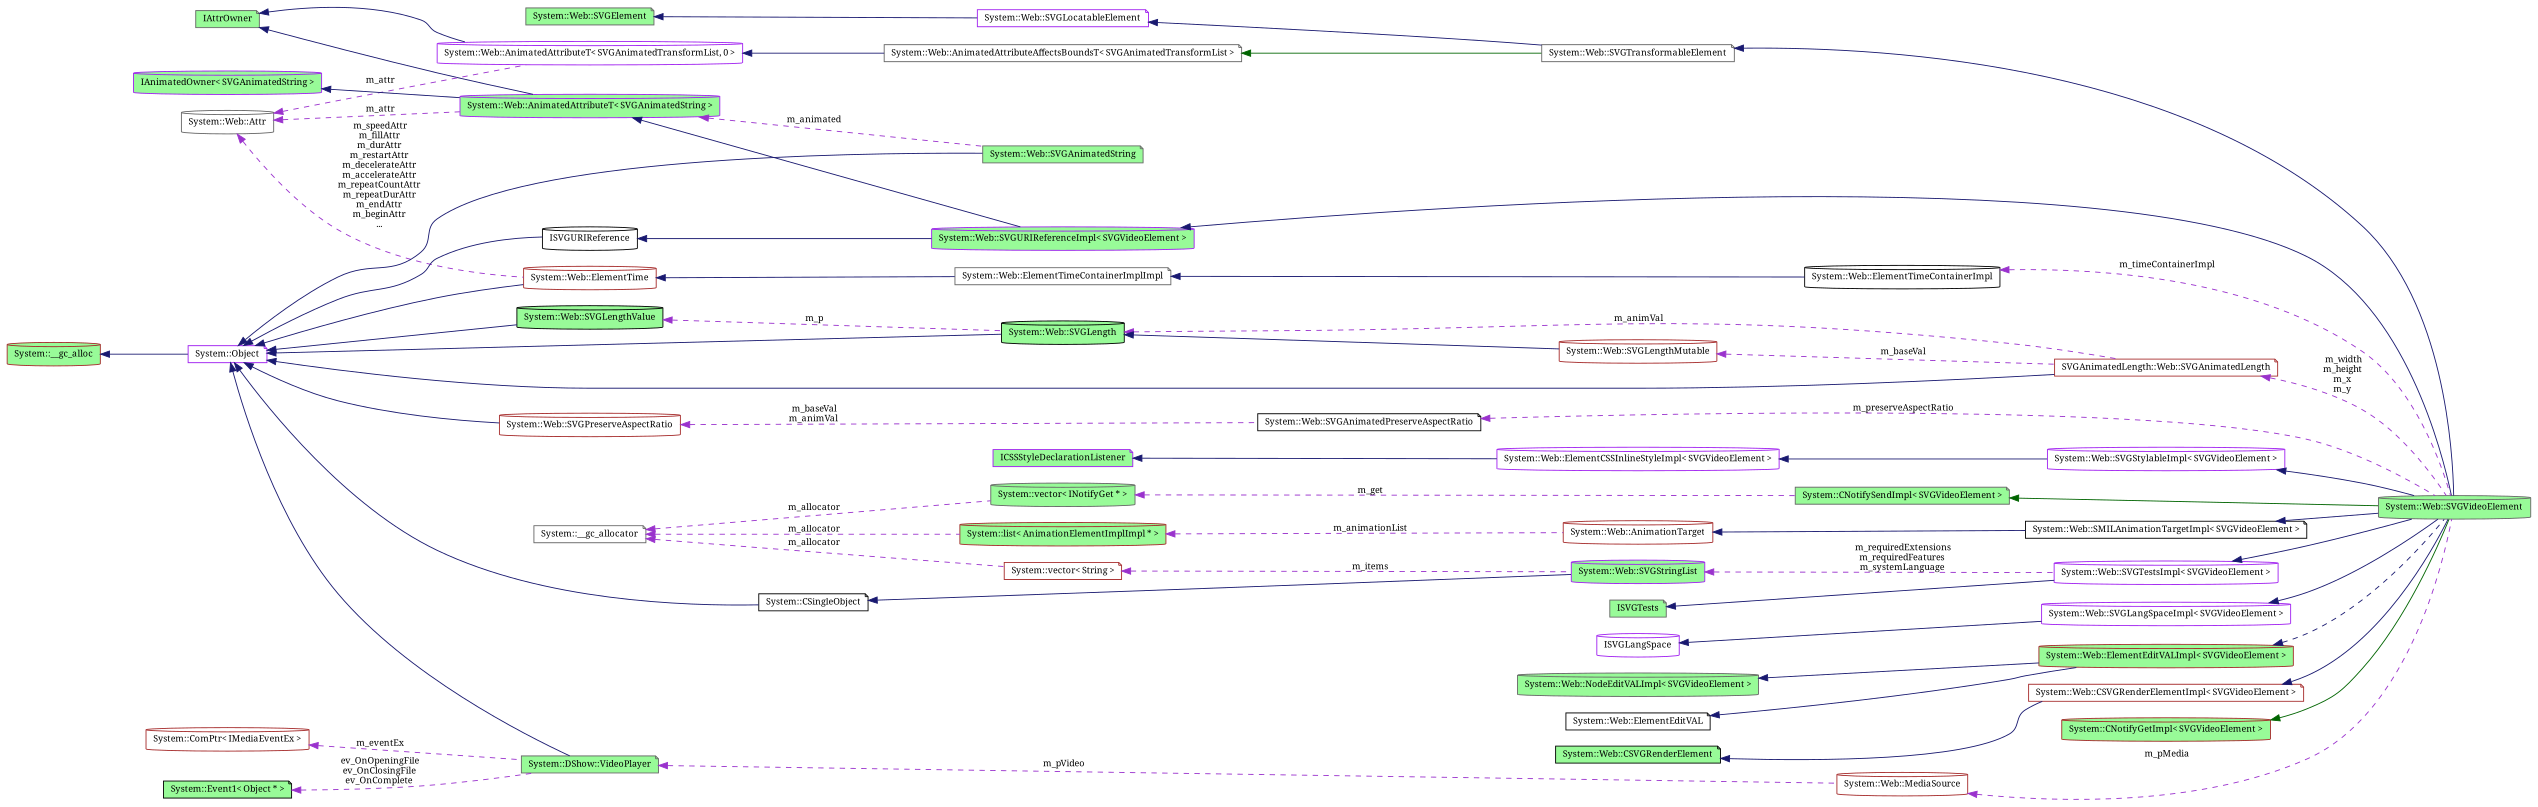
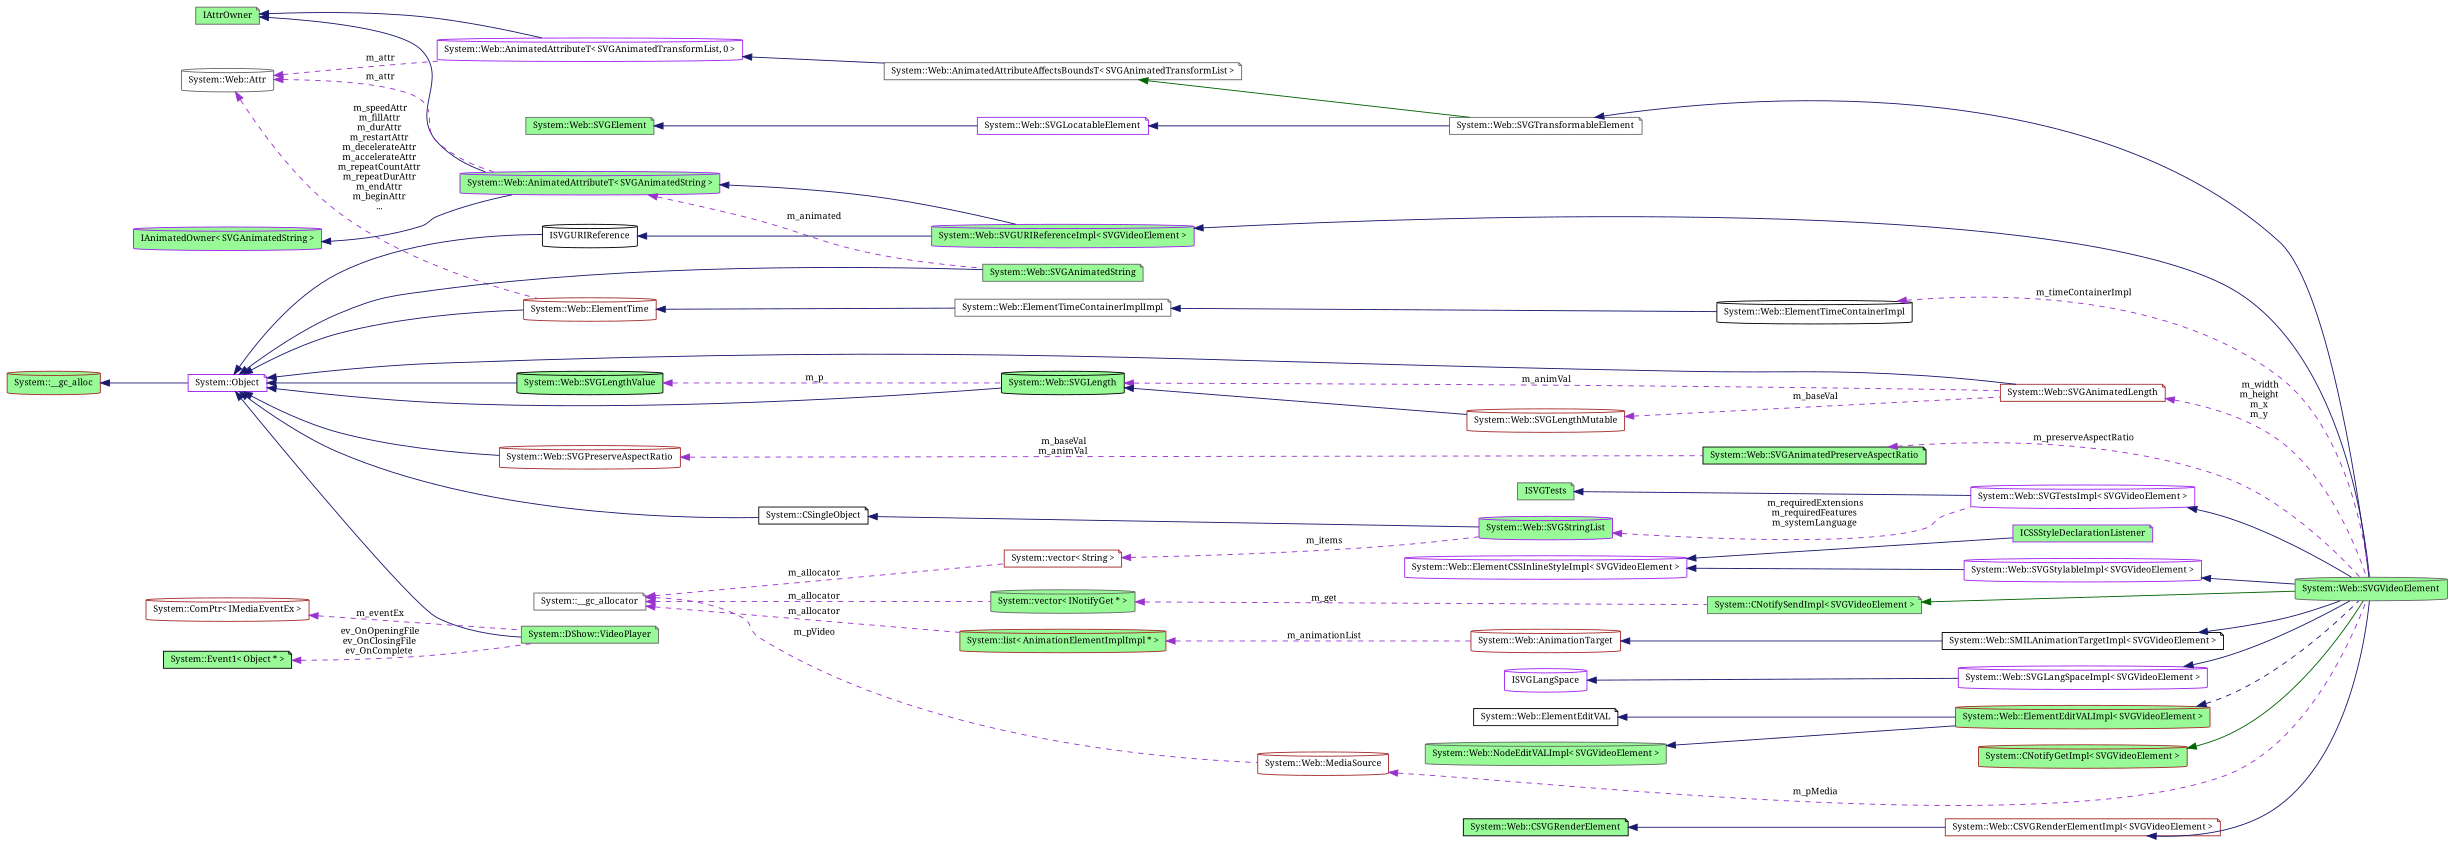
node "SVGAnimatedLength::Web::SVGAnimatedLength": label "SVGAnimatedLength::Web::SVGAnimatedLength" -> "System::Web::SVGAnimatedLength"
node "System::Web::SVGAnimatedPreserveAspectRatio": fillcolor white -> palegreen
edge "System::Web::ElementCSSInlineStyleImpl< SVGVideoElement >" -> "ICSSStyleDeclarationListener": reversed
edge "System::Web::MediaSource" -> "System::DShow::VideoPlayer": now "System::Web::MediaSource" -> "System::__gc_allocator"
